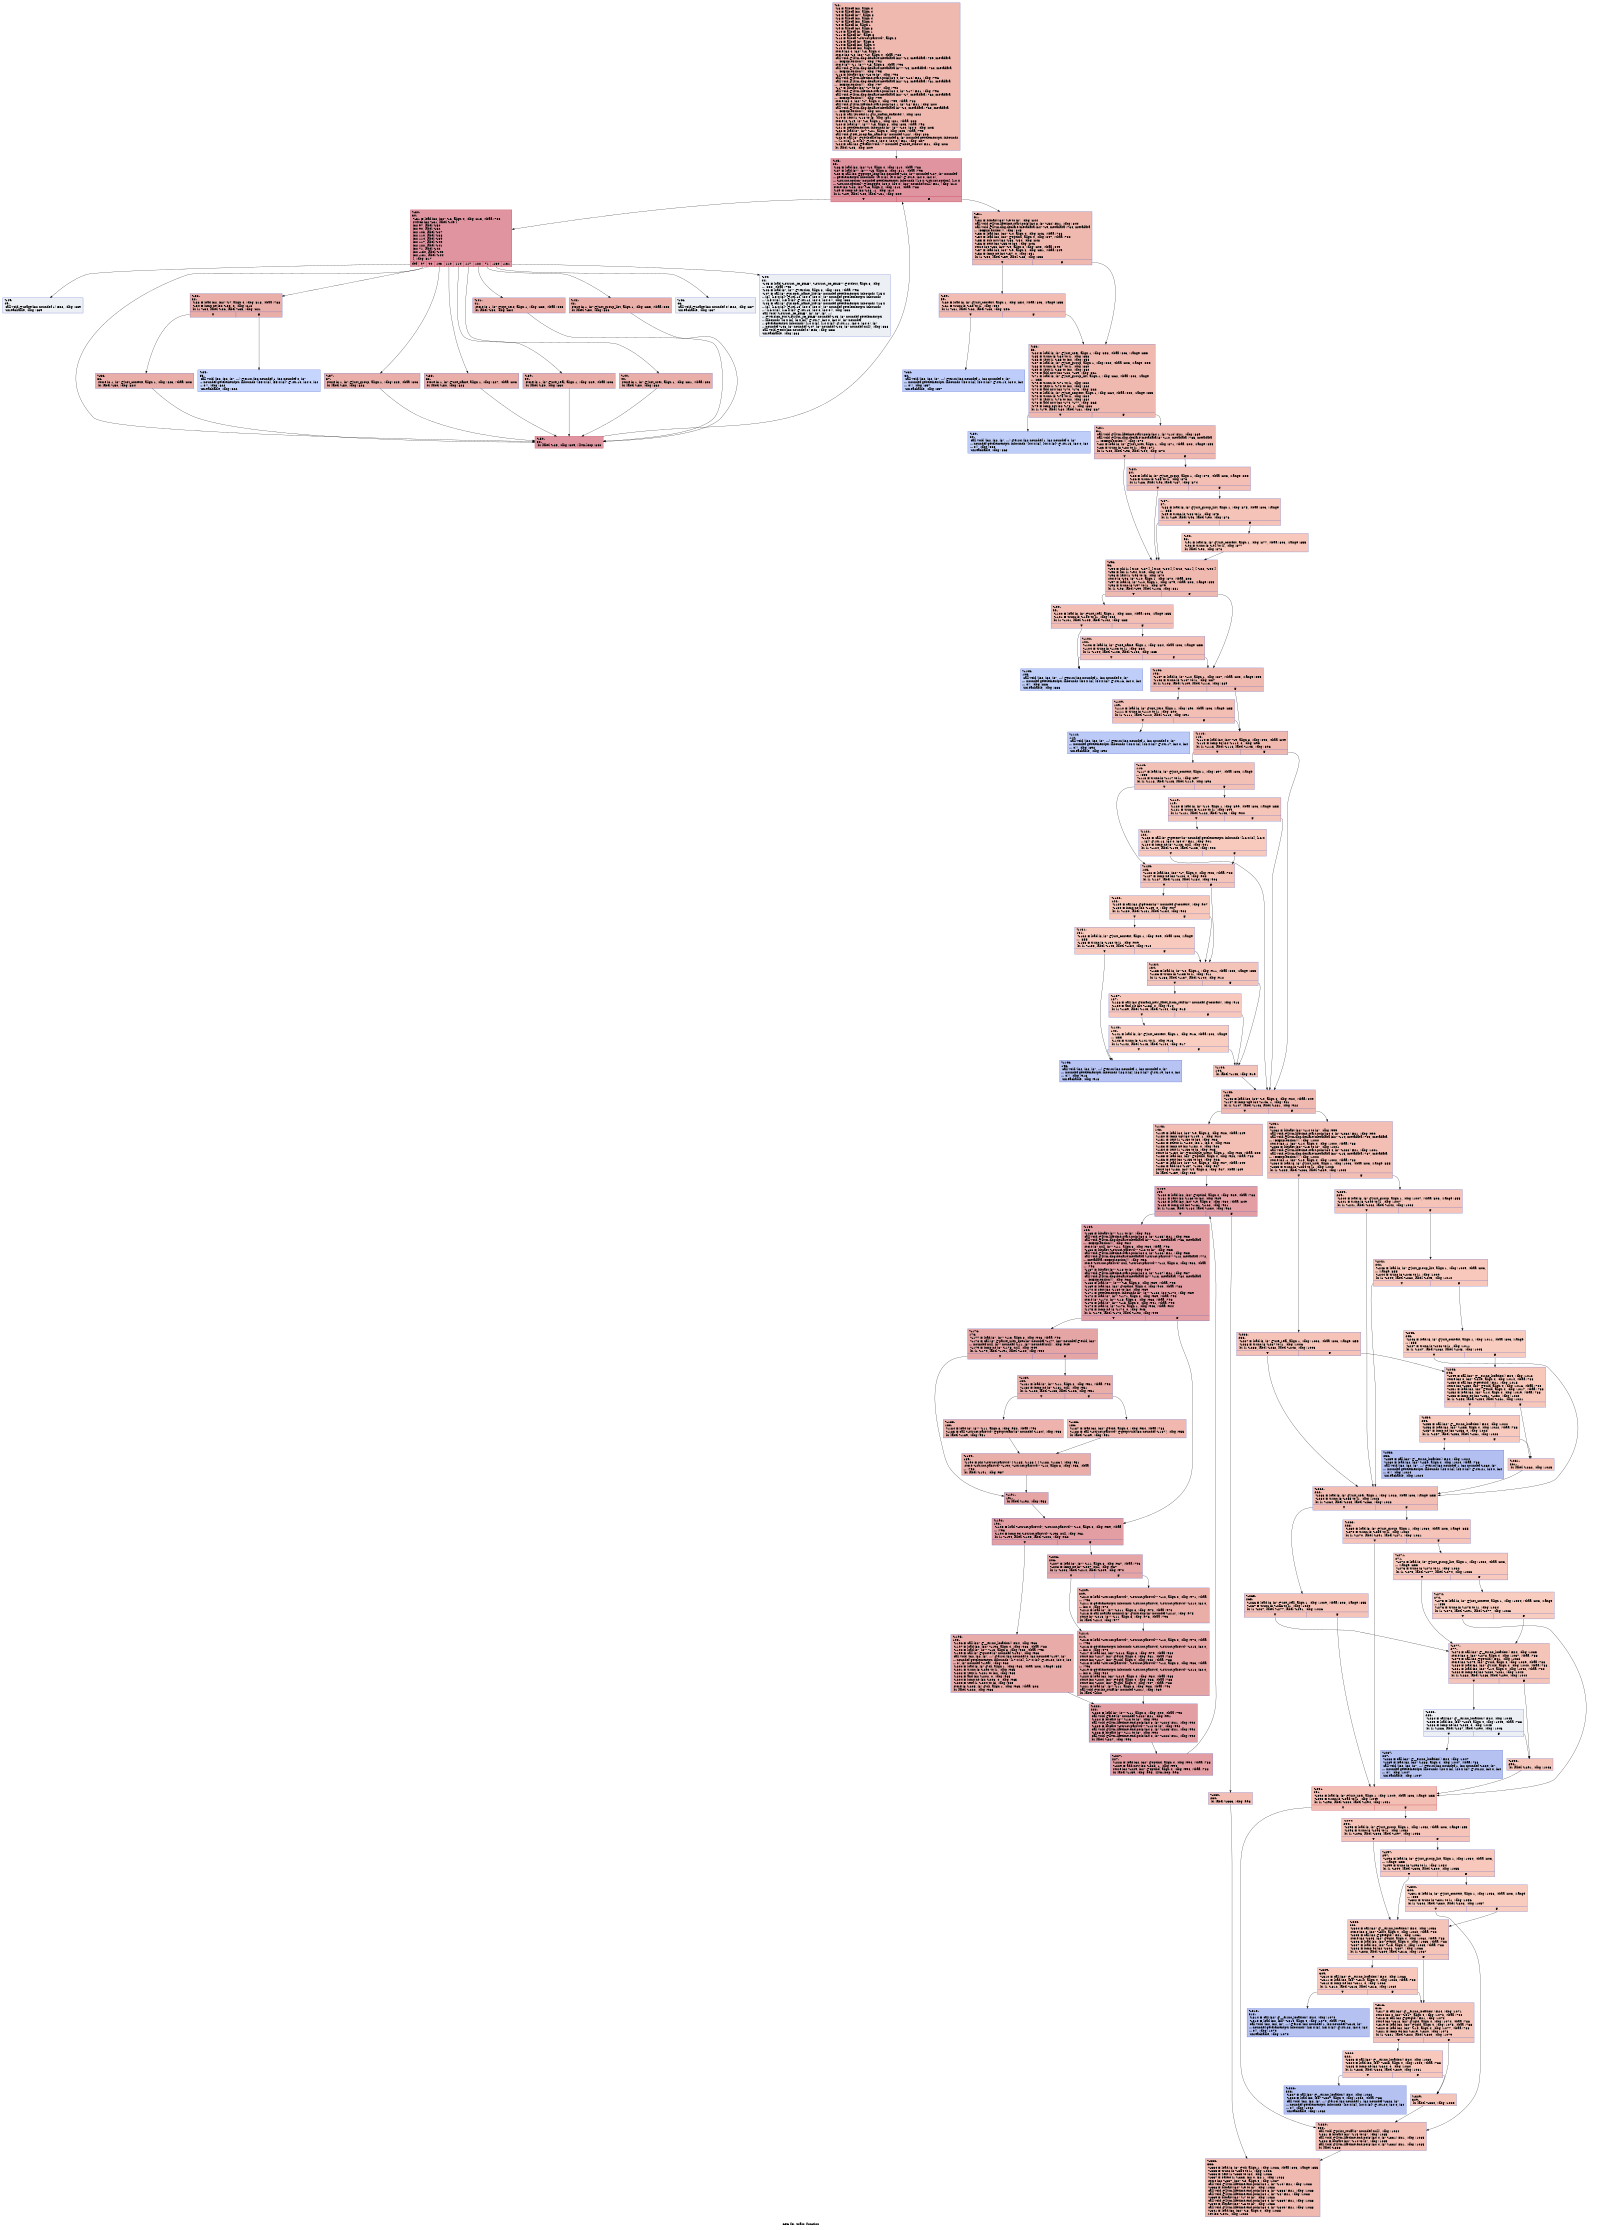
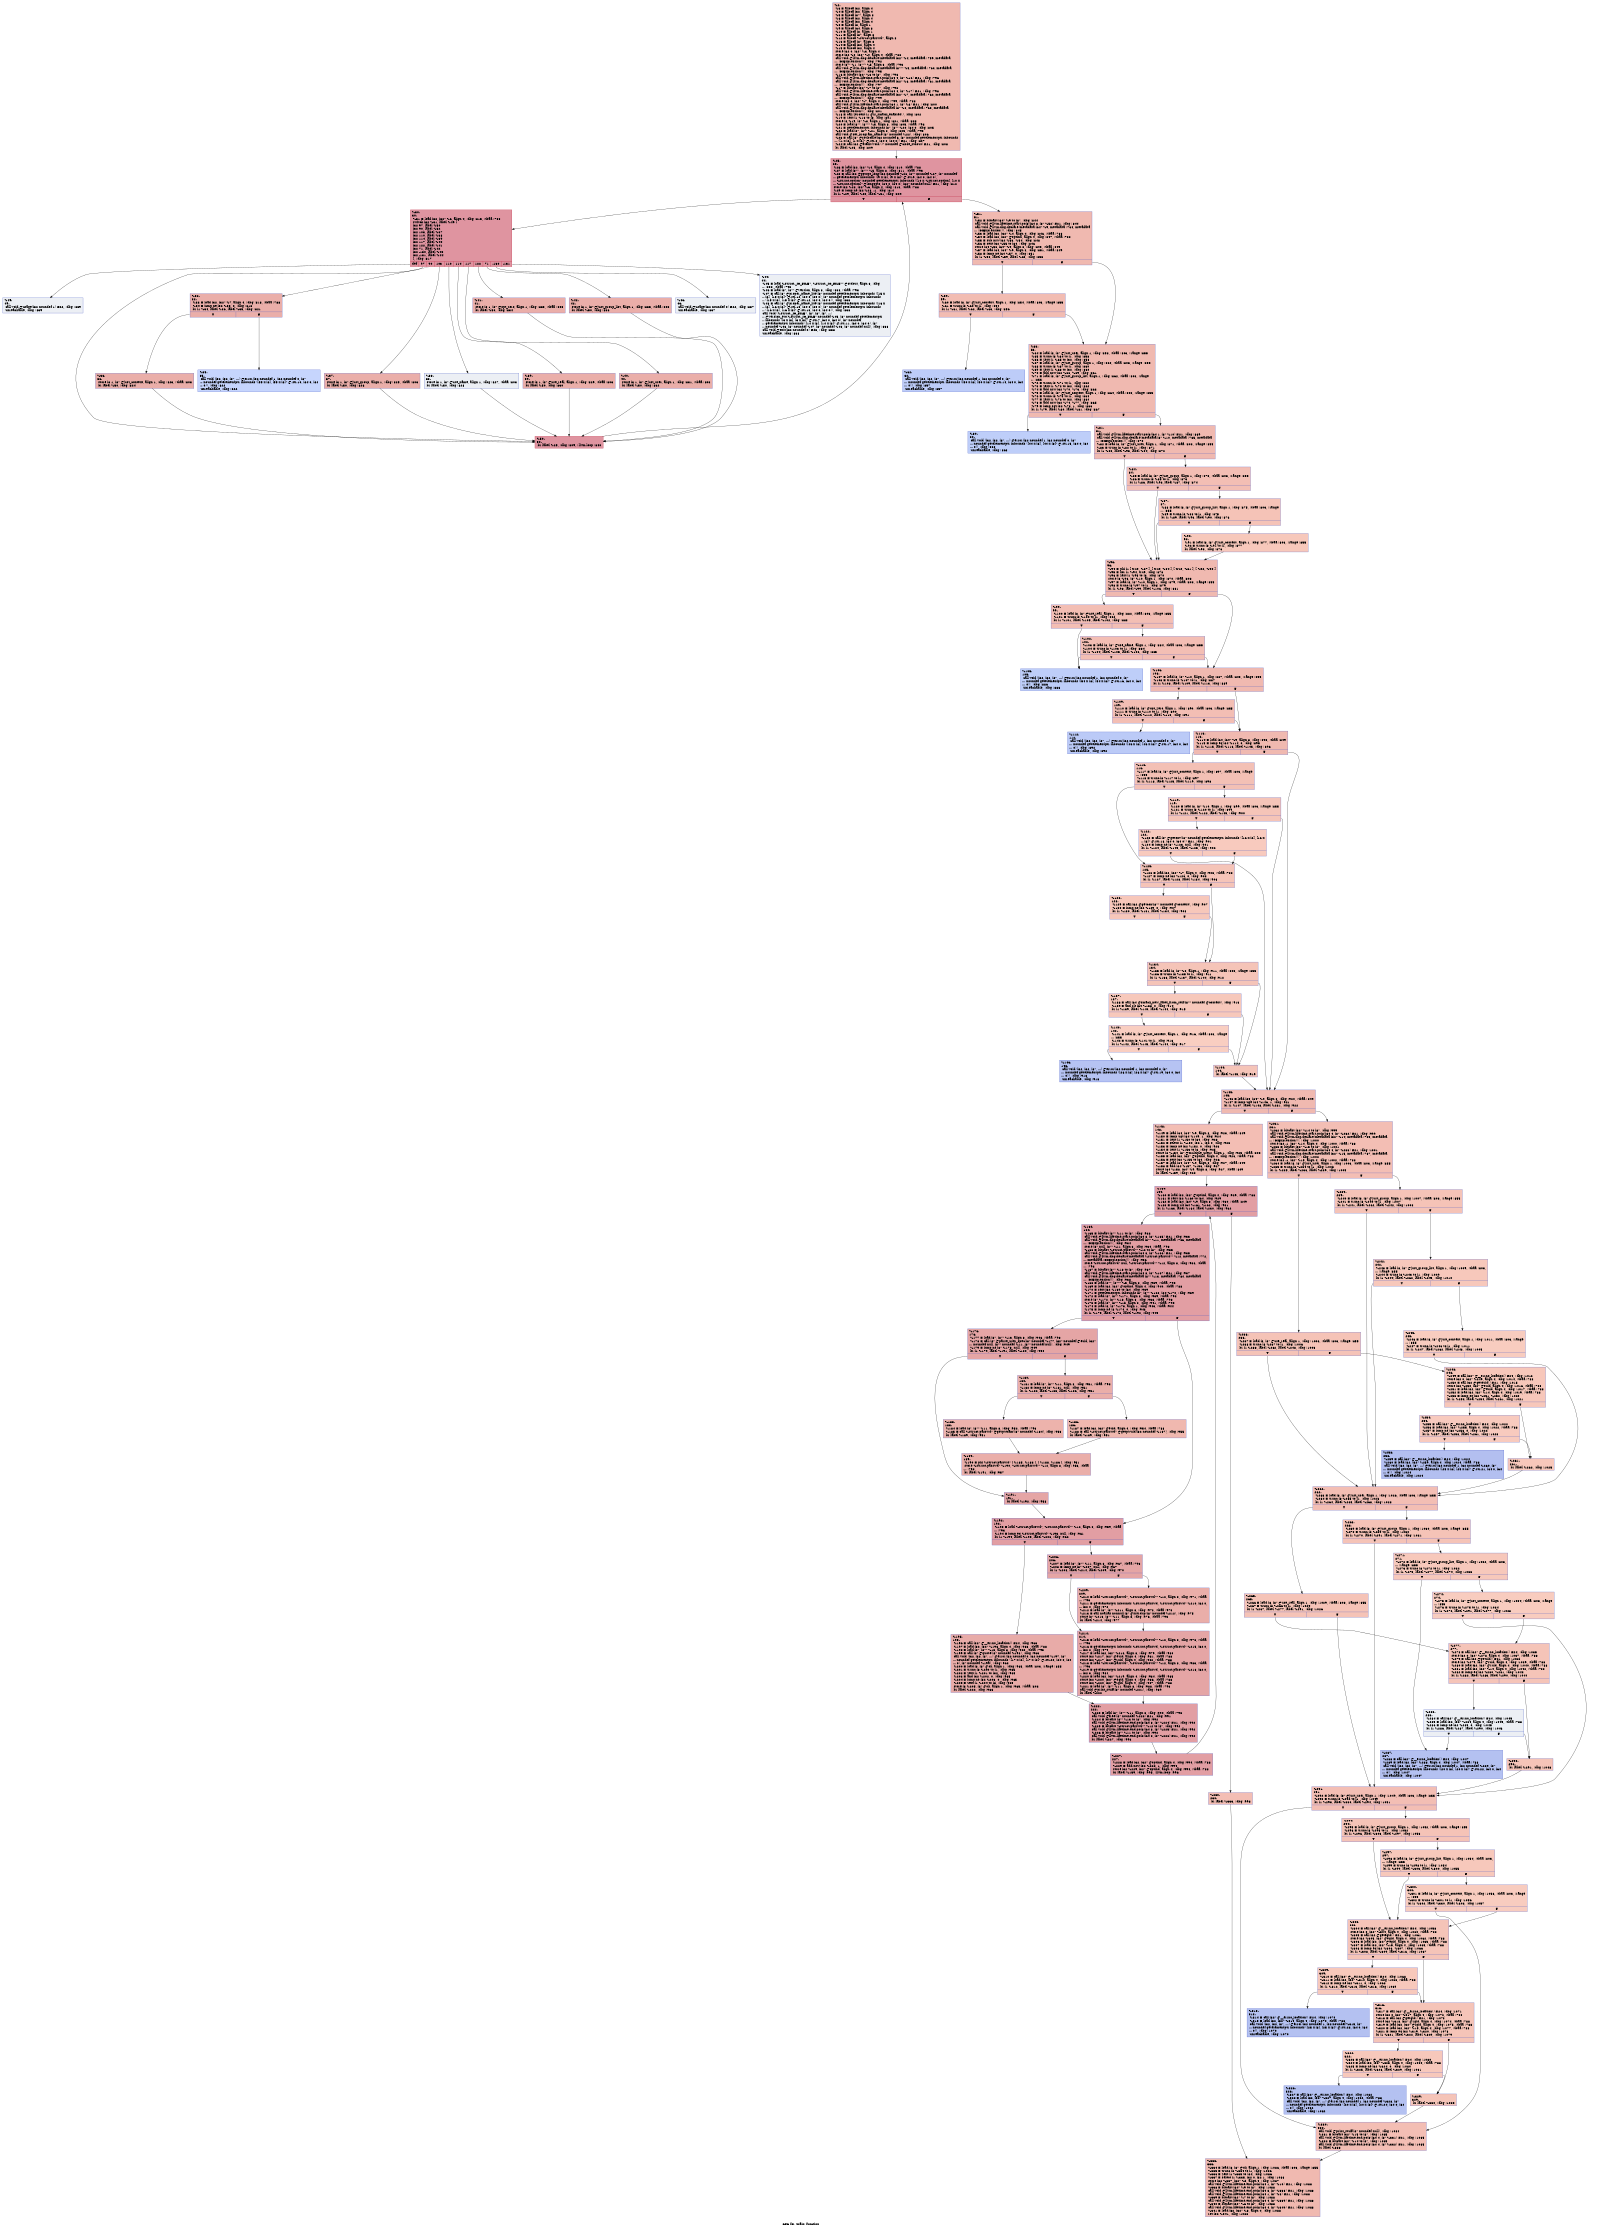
node "%38:": fillcolor #d0473d70 -> #d4dbe670
node "%131:": removed
edge "%245:" -> "%248:": removed
edge "%271:" -> "%277:": now "%271:" -> "%287:"
node "%291:": color #b70d28ff -> #3d50c3ff
